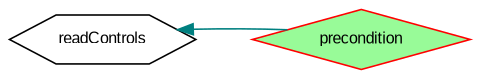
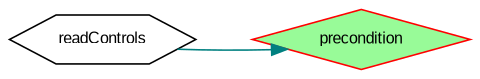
edge "precondition" -> "readControls": reversed
